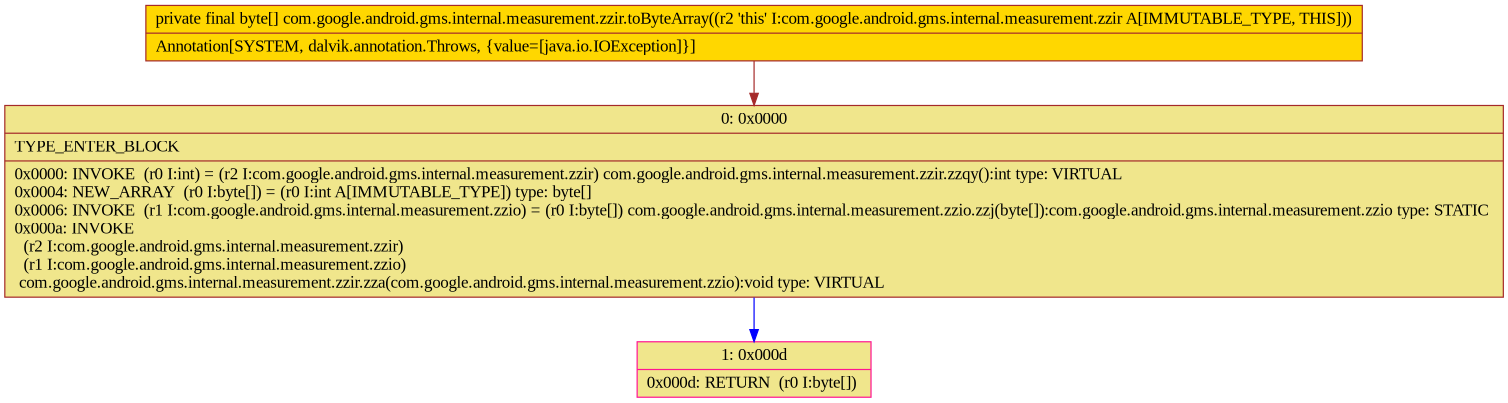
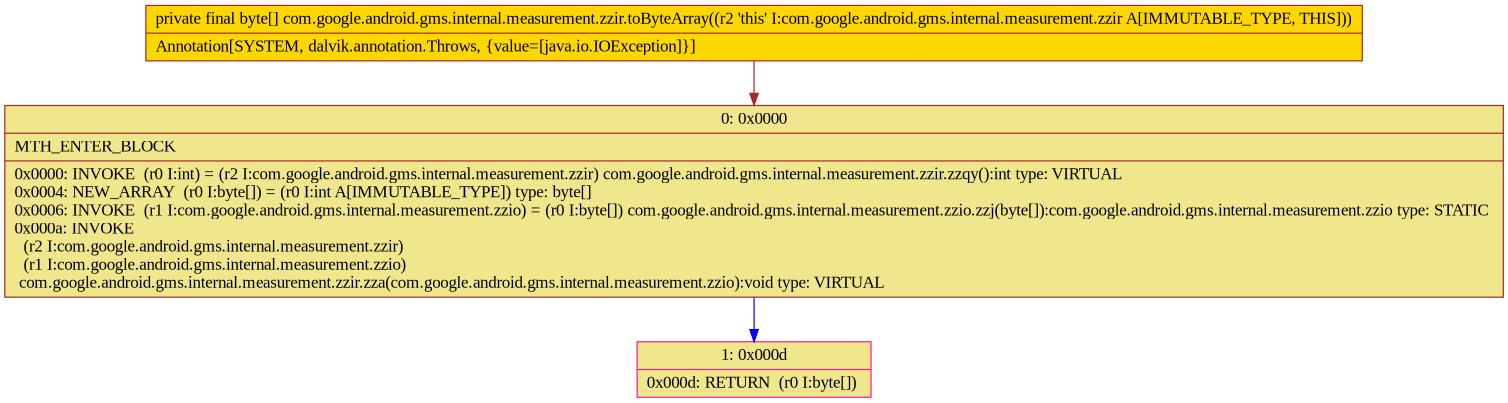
node "0: 0x0000": text "TYPE_ENTER_BLOCK" -> "MTH_ENTER_BLOCK"
